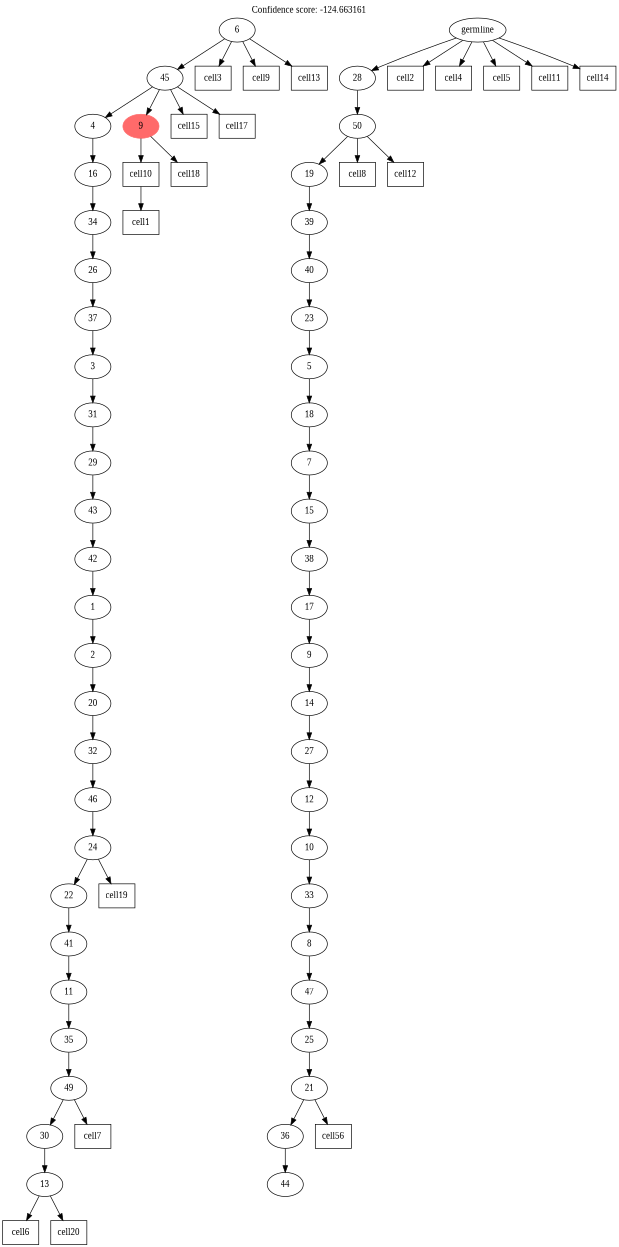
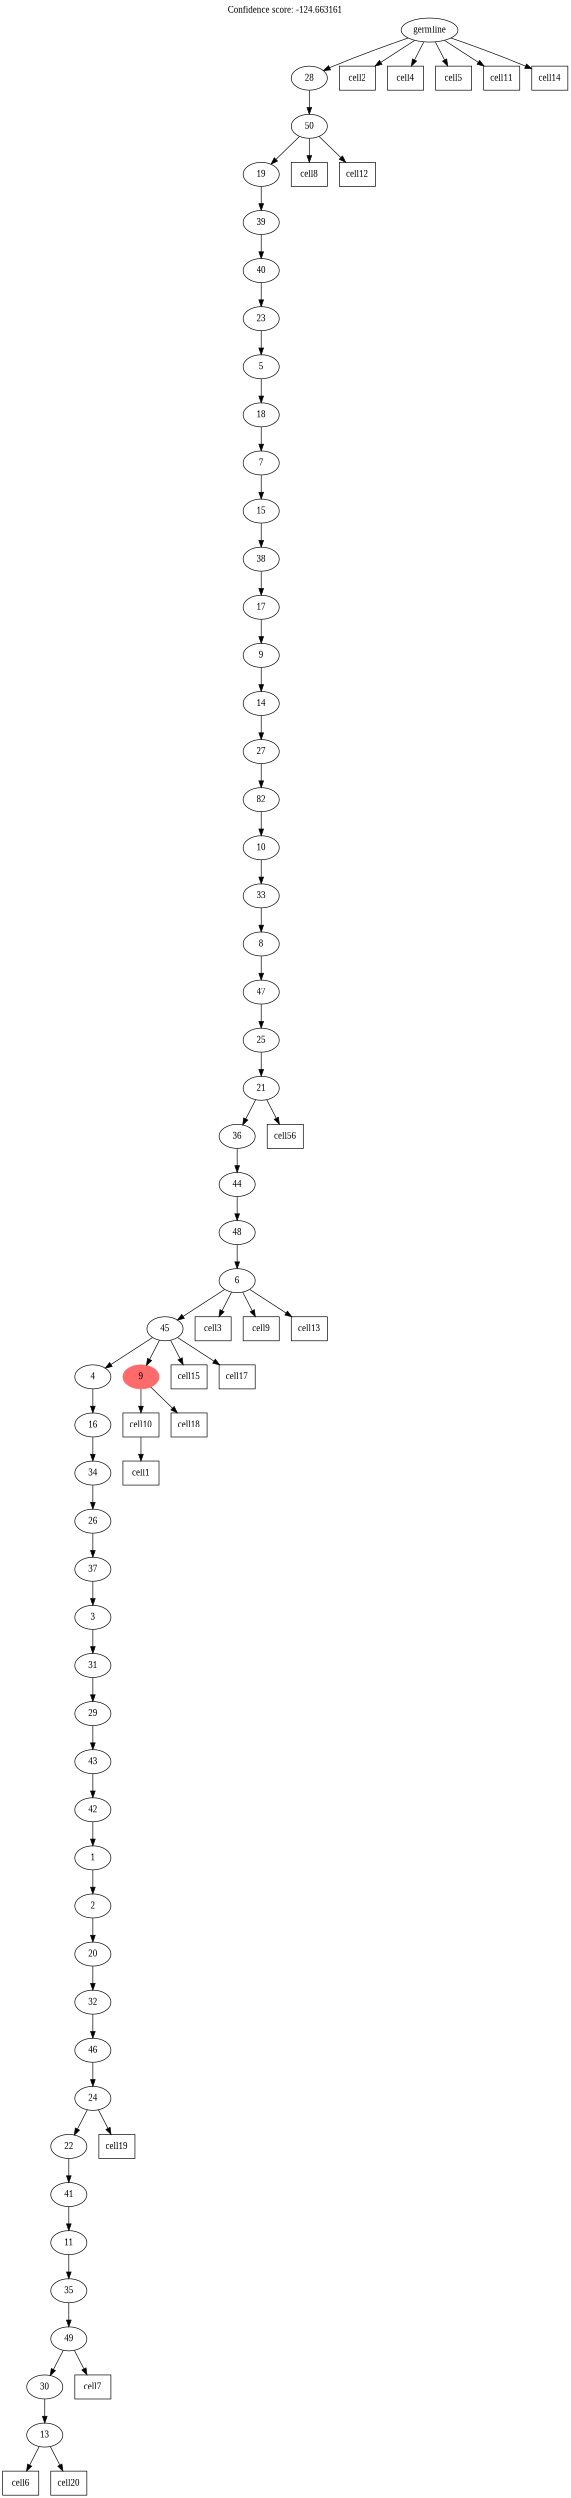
node "12": label "12" -> "82"
node "48": added
